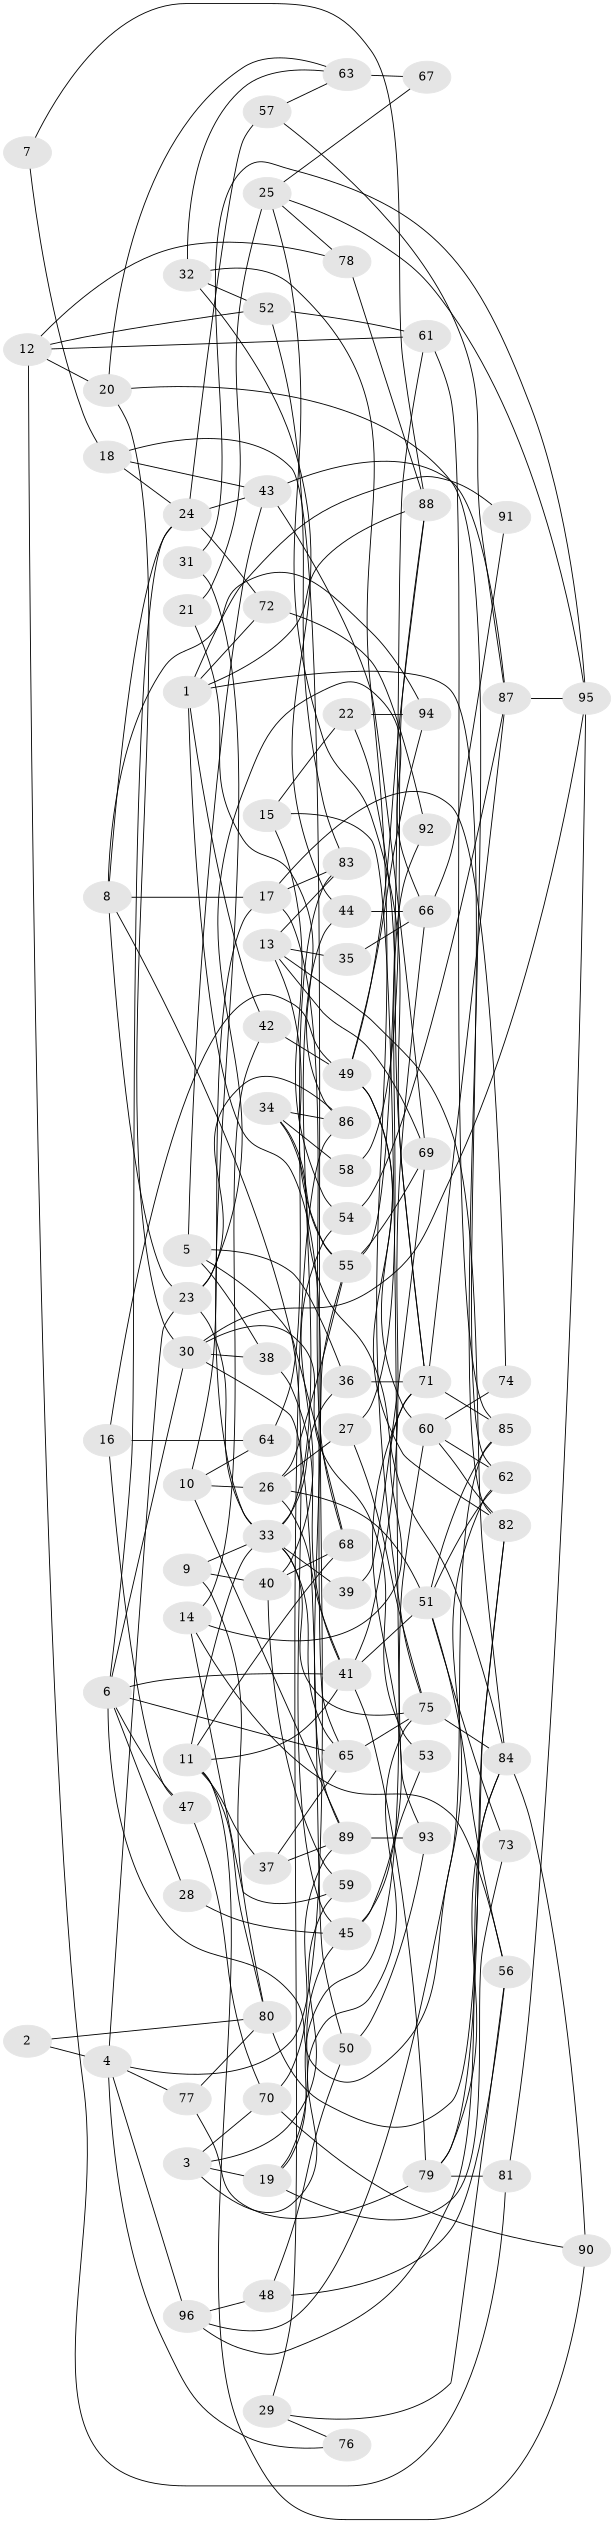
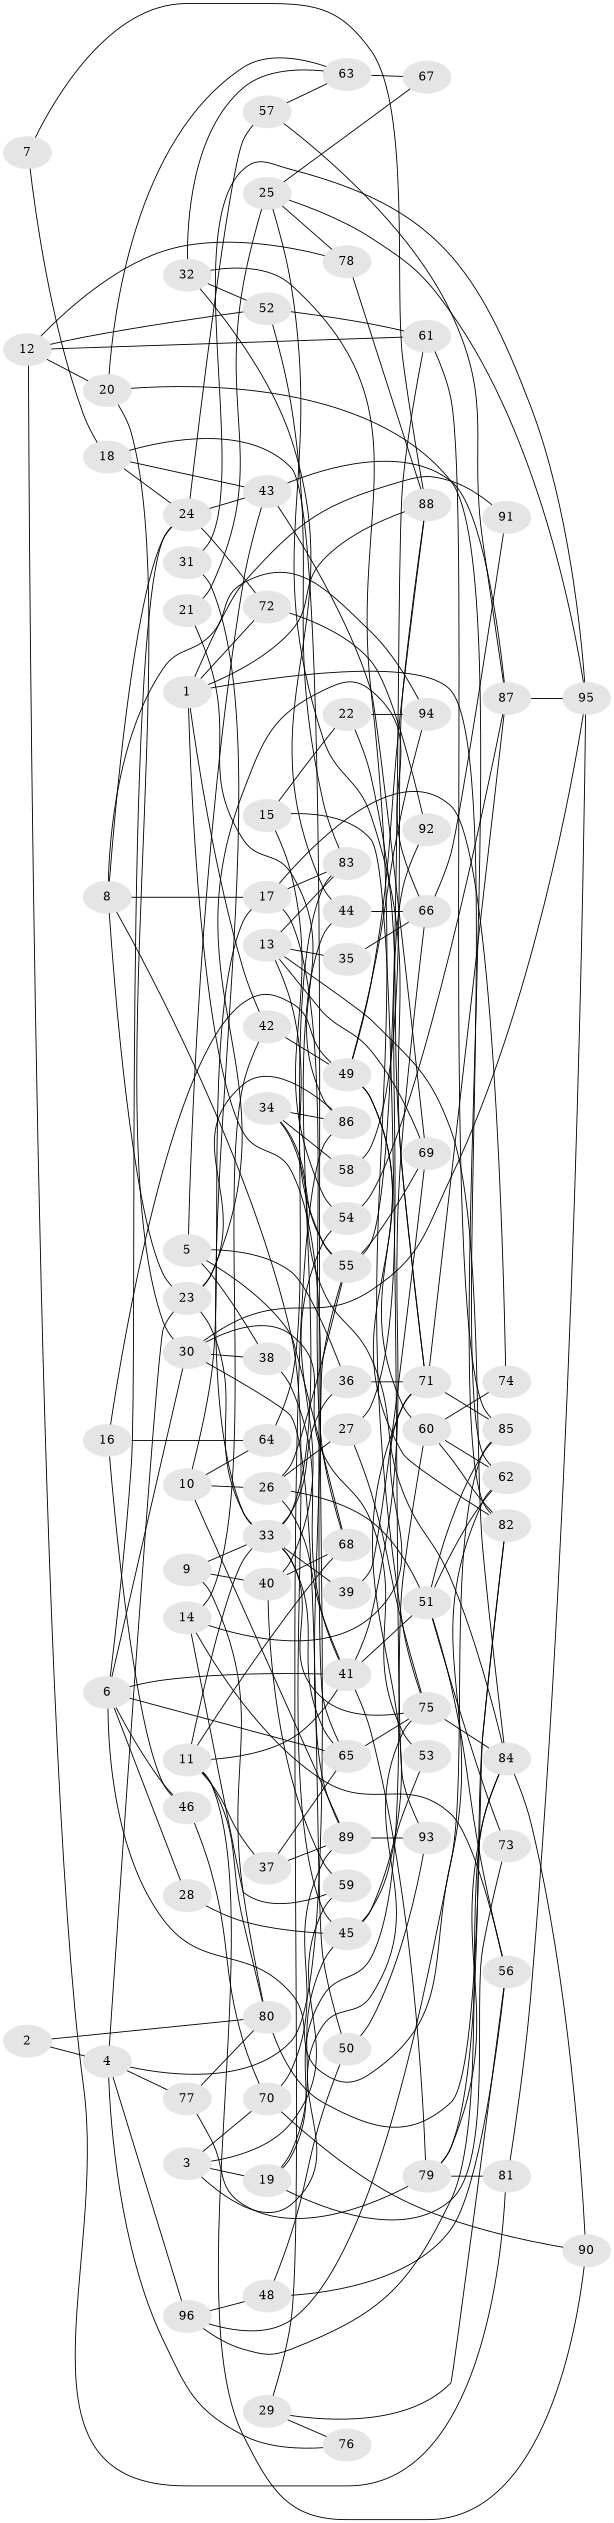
node "47": label "47" -> "46"
